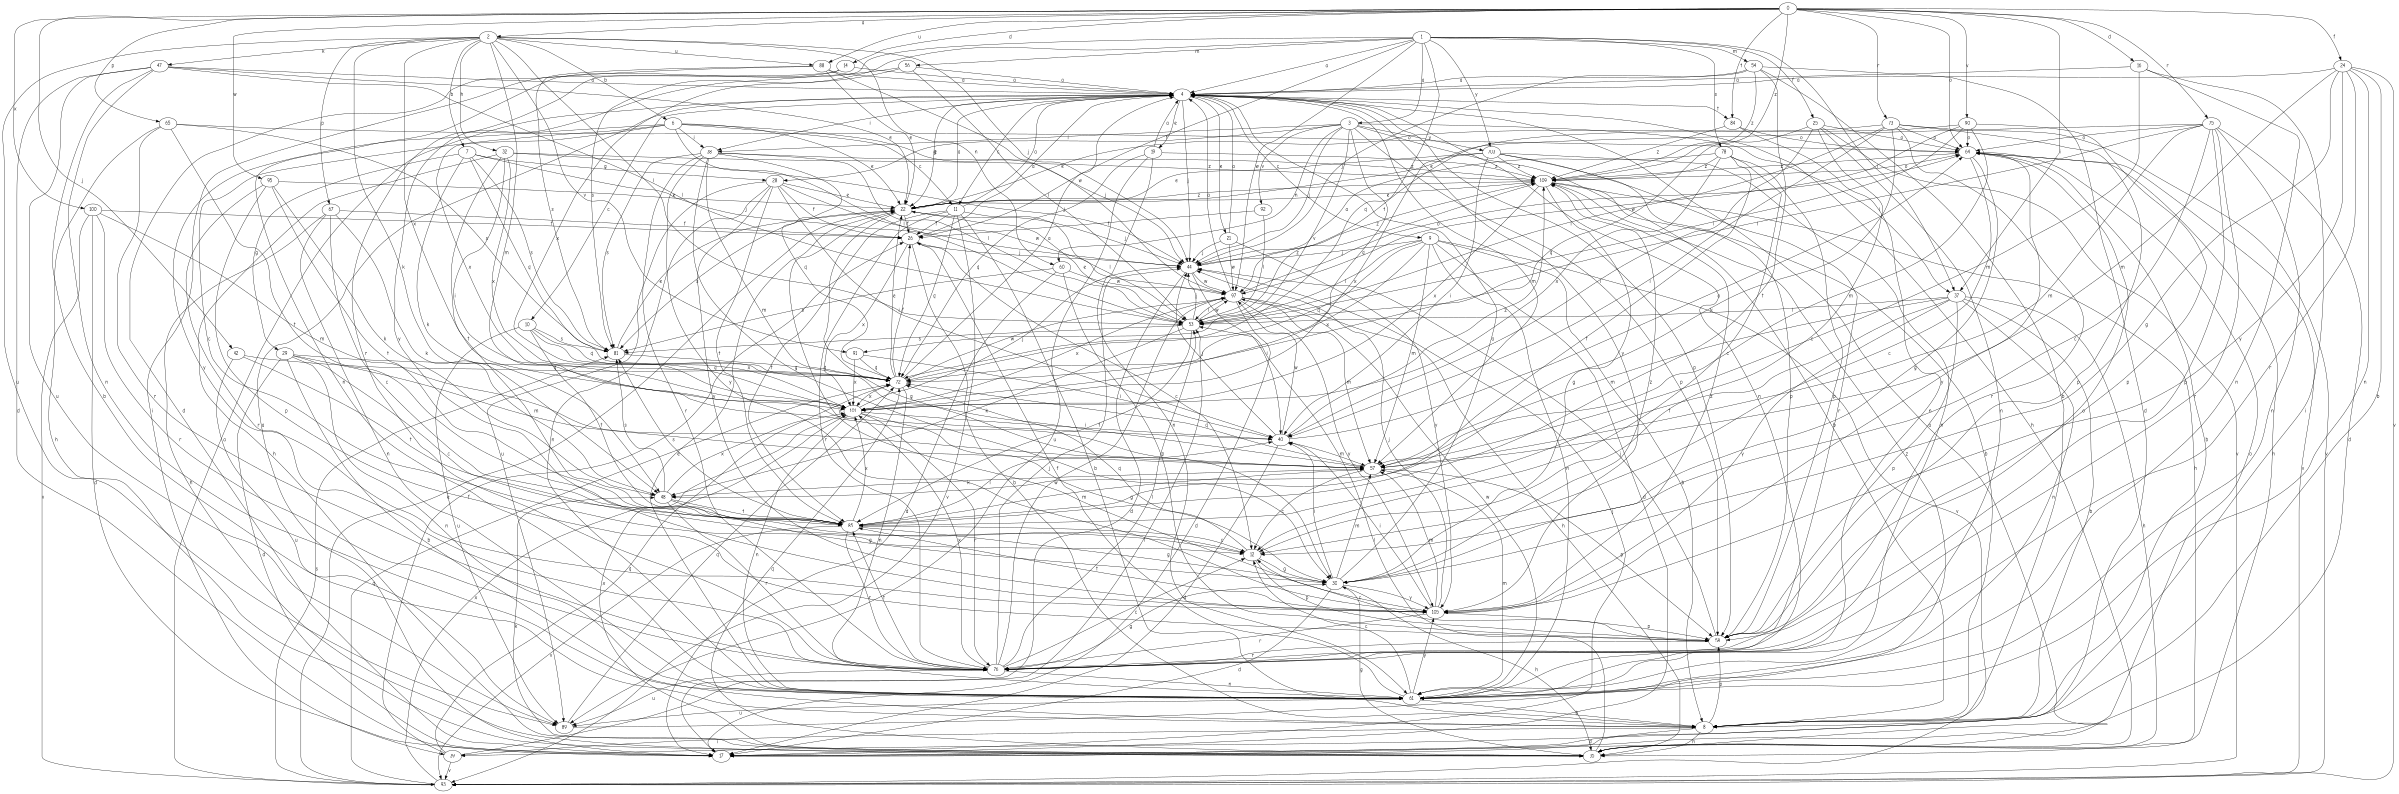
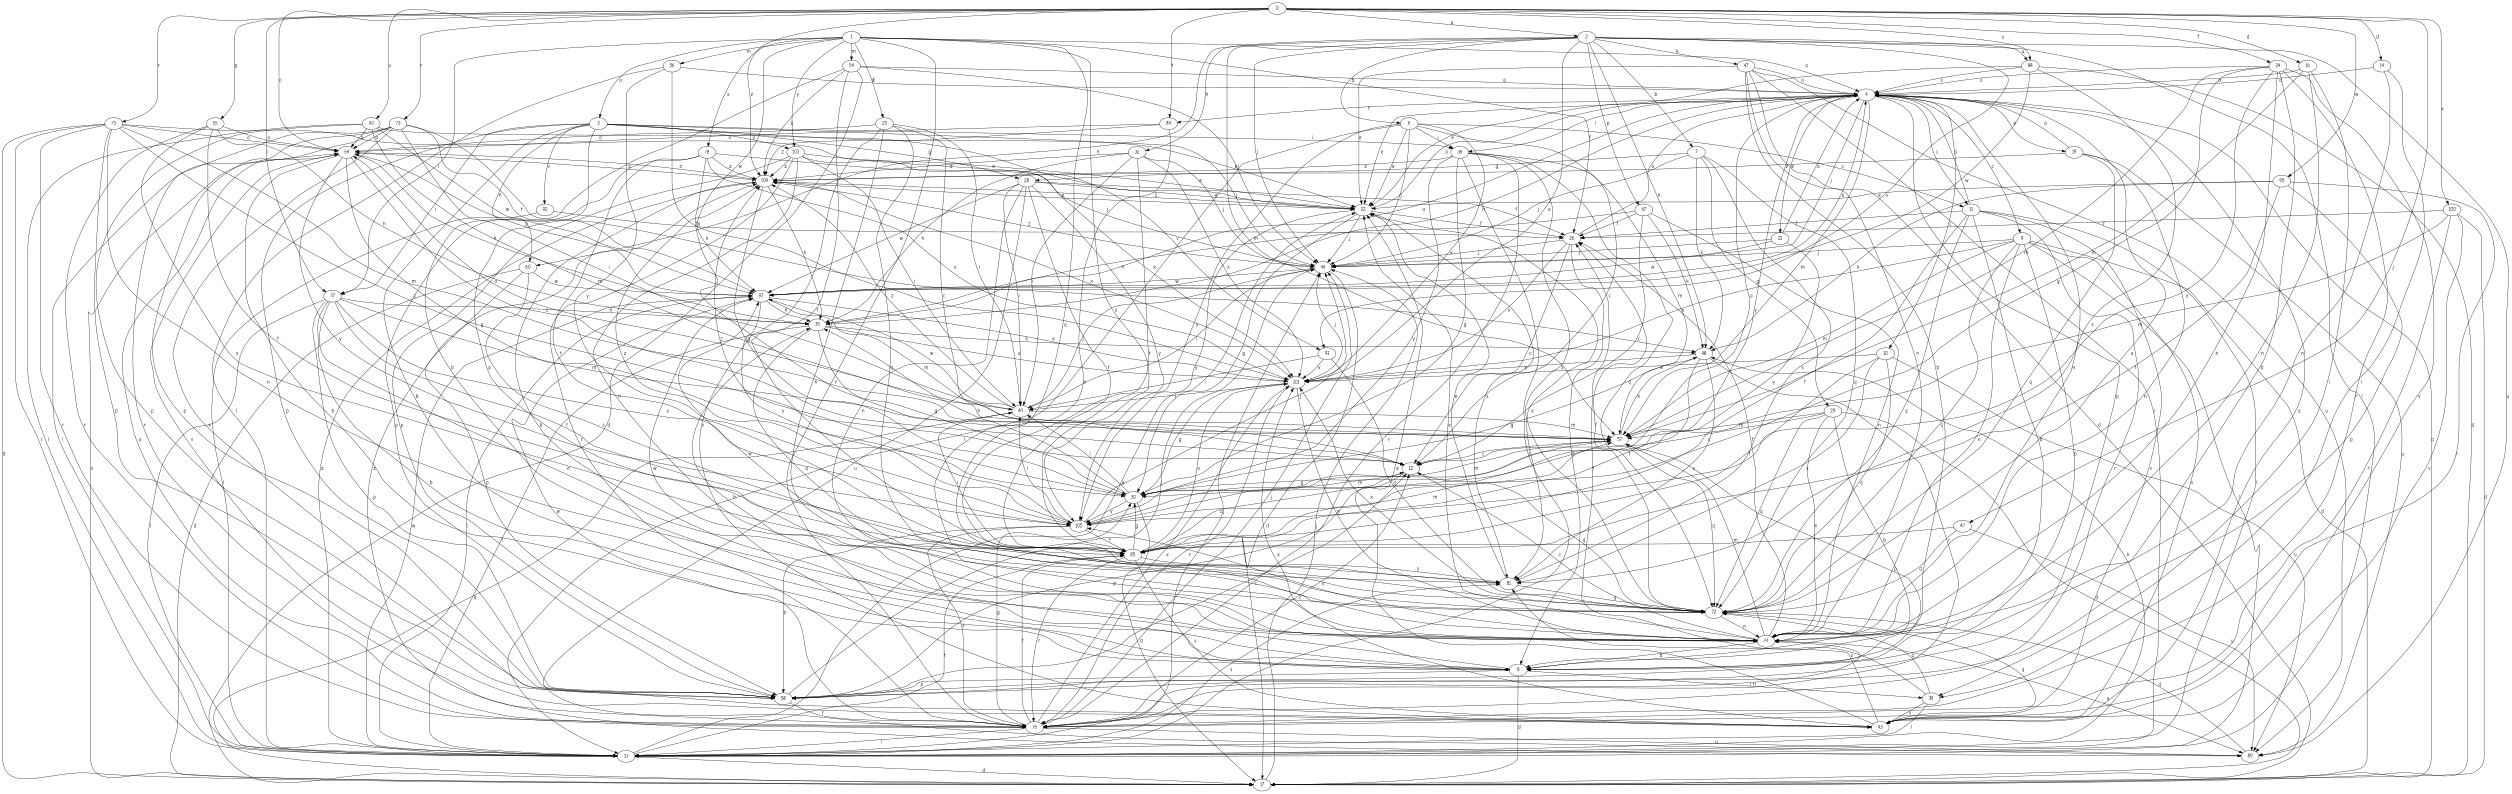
node "703": label "703" -> "103"
edge "78" -> "44": label "a" -> "j"
edge "97" -> "17": now "53" -> "17"
